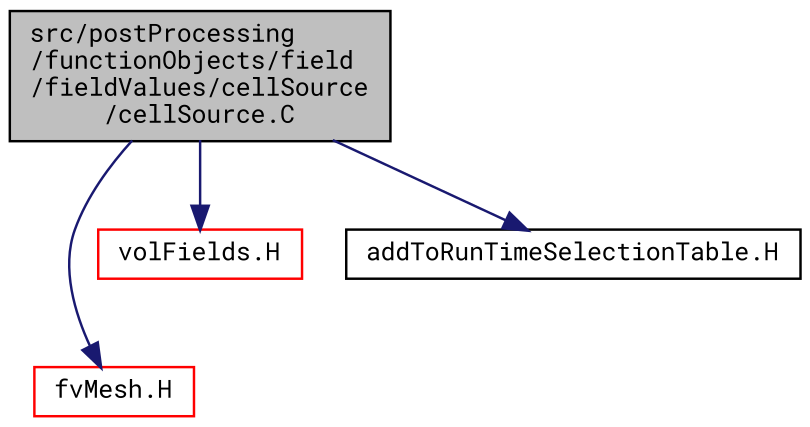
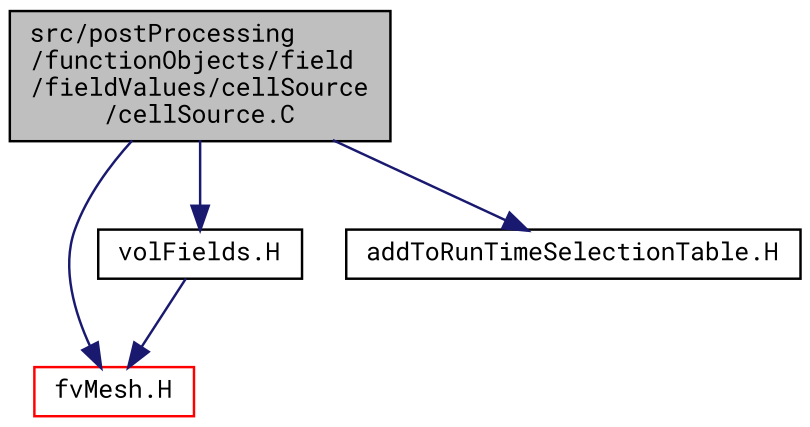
node "volFields.H": color red -> black
edge "volFields.H" -> "fvMesh.H": added
